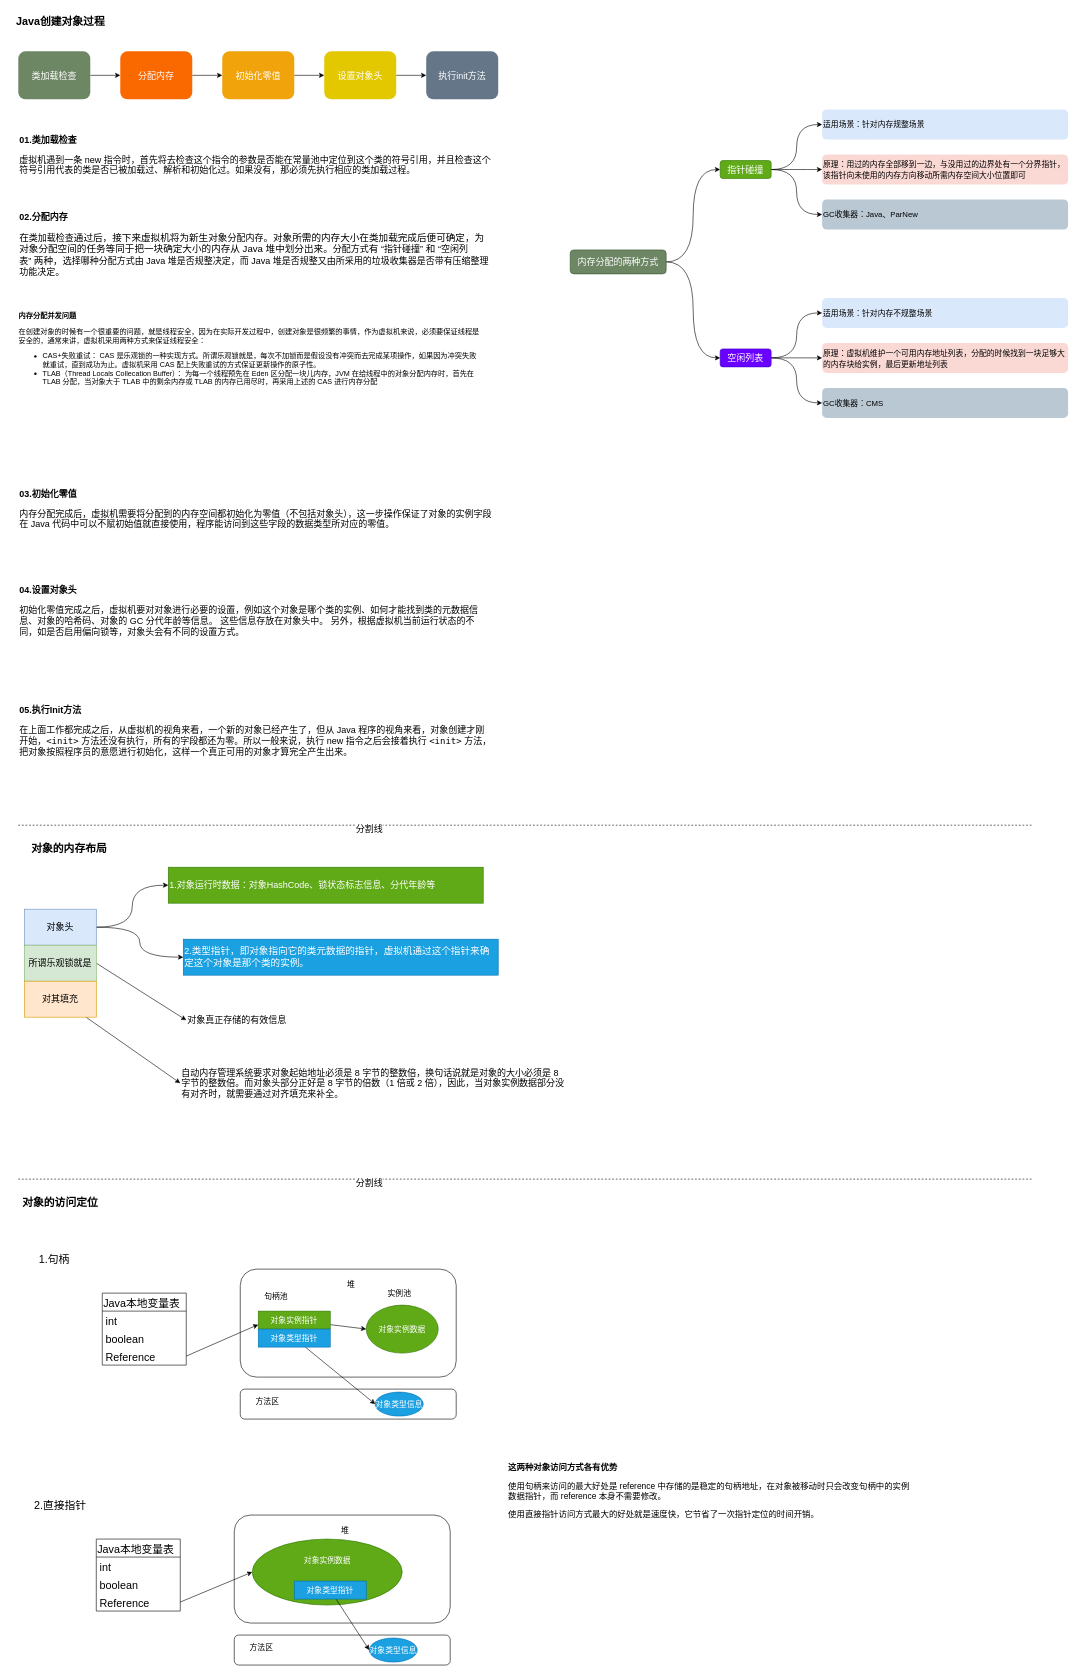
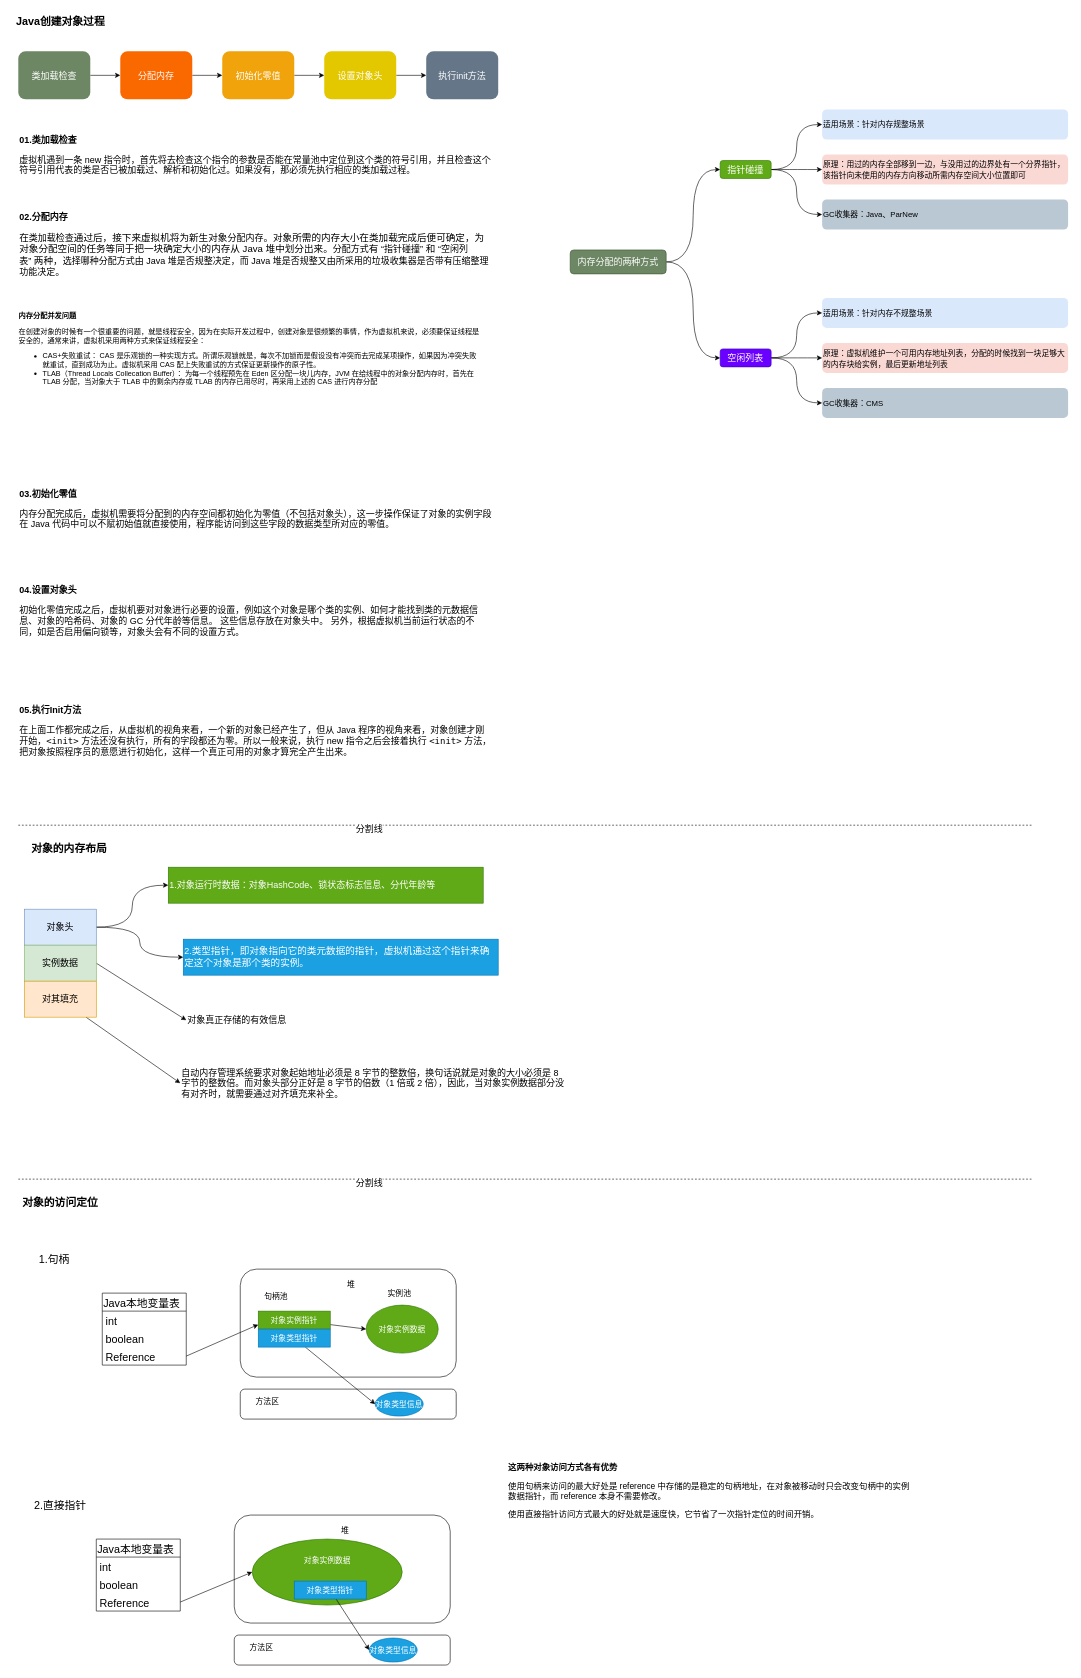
node "所谓乐观锁就是": label "所谓乐观锁就是" -> "实例数据"
